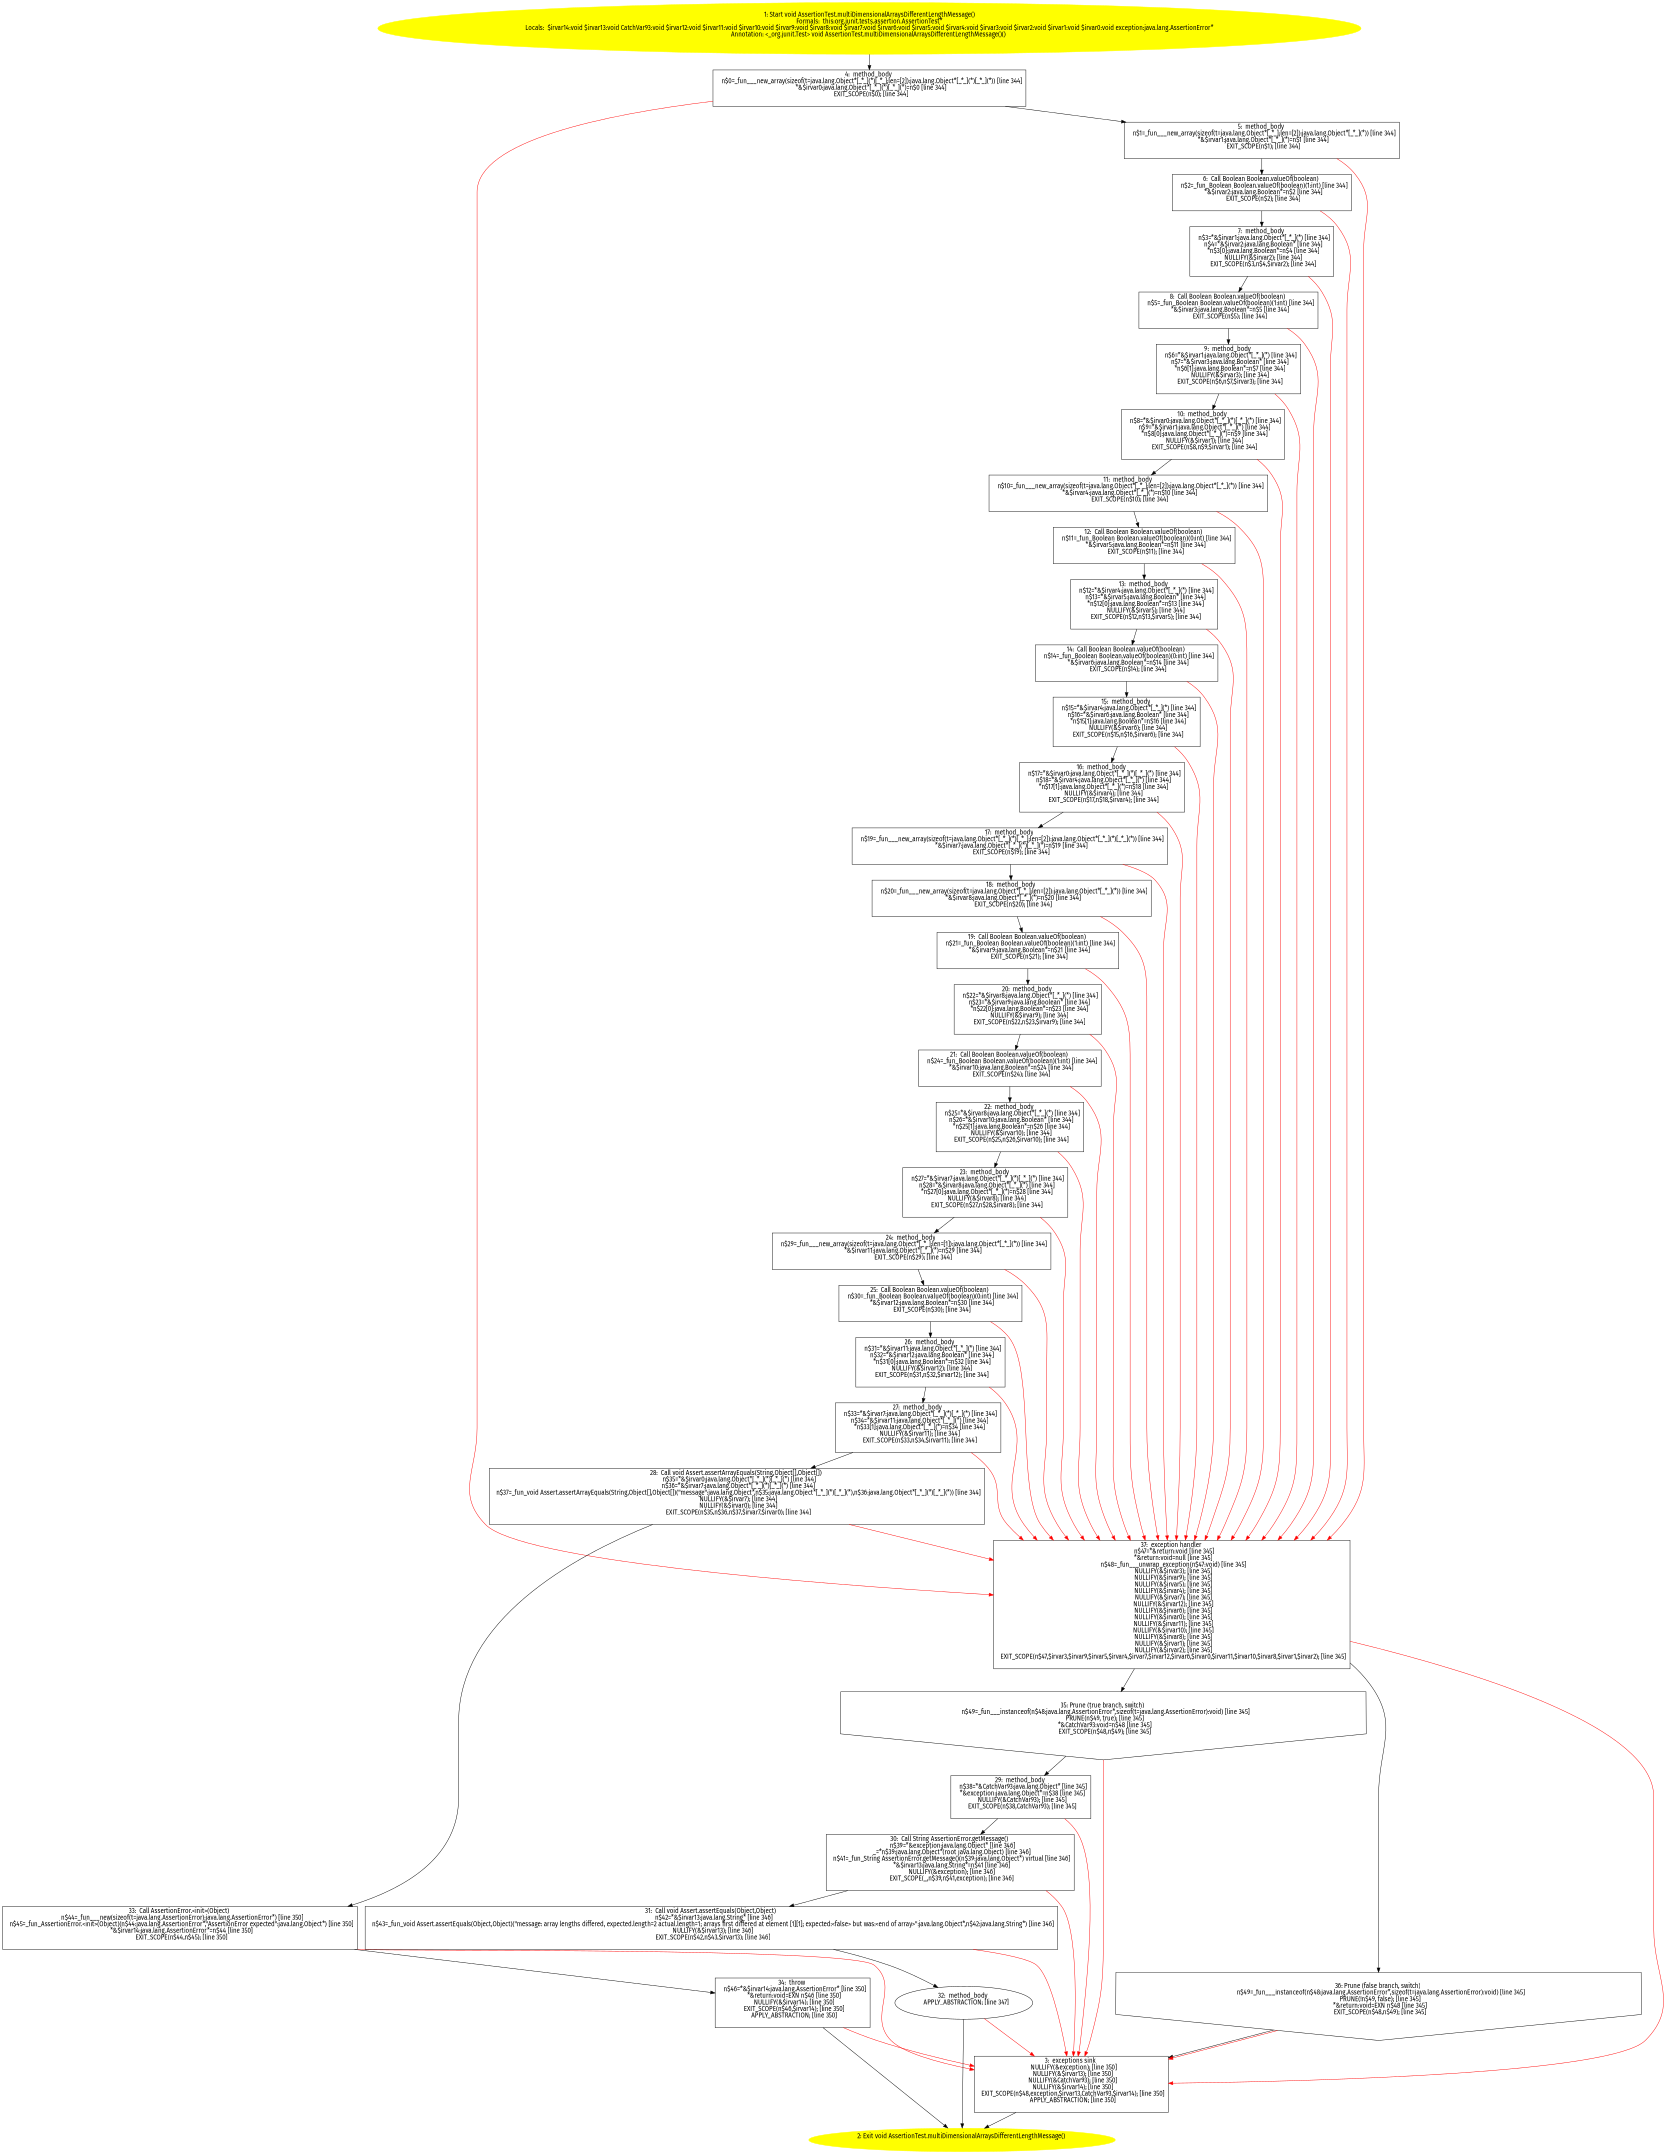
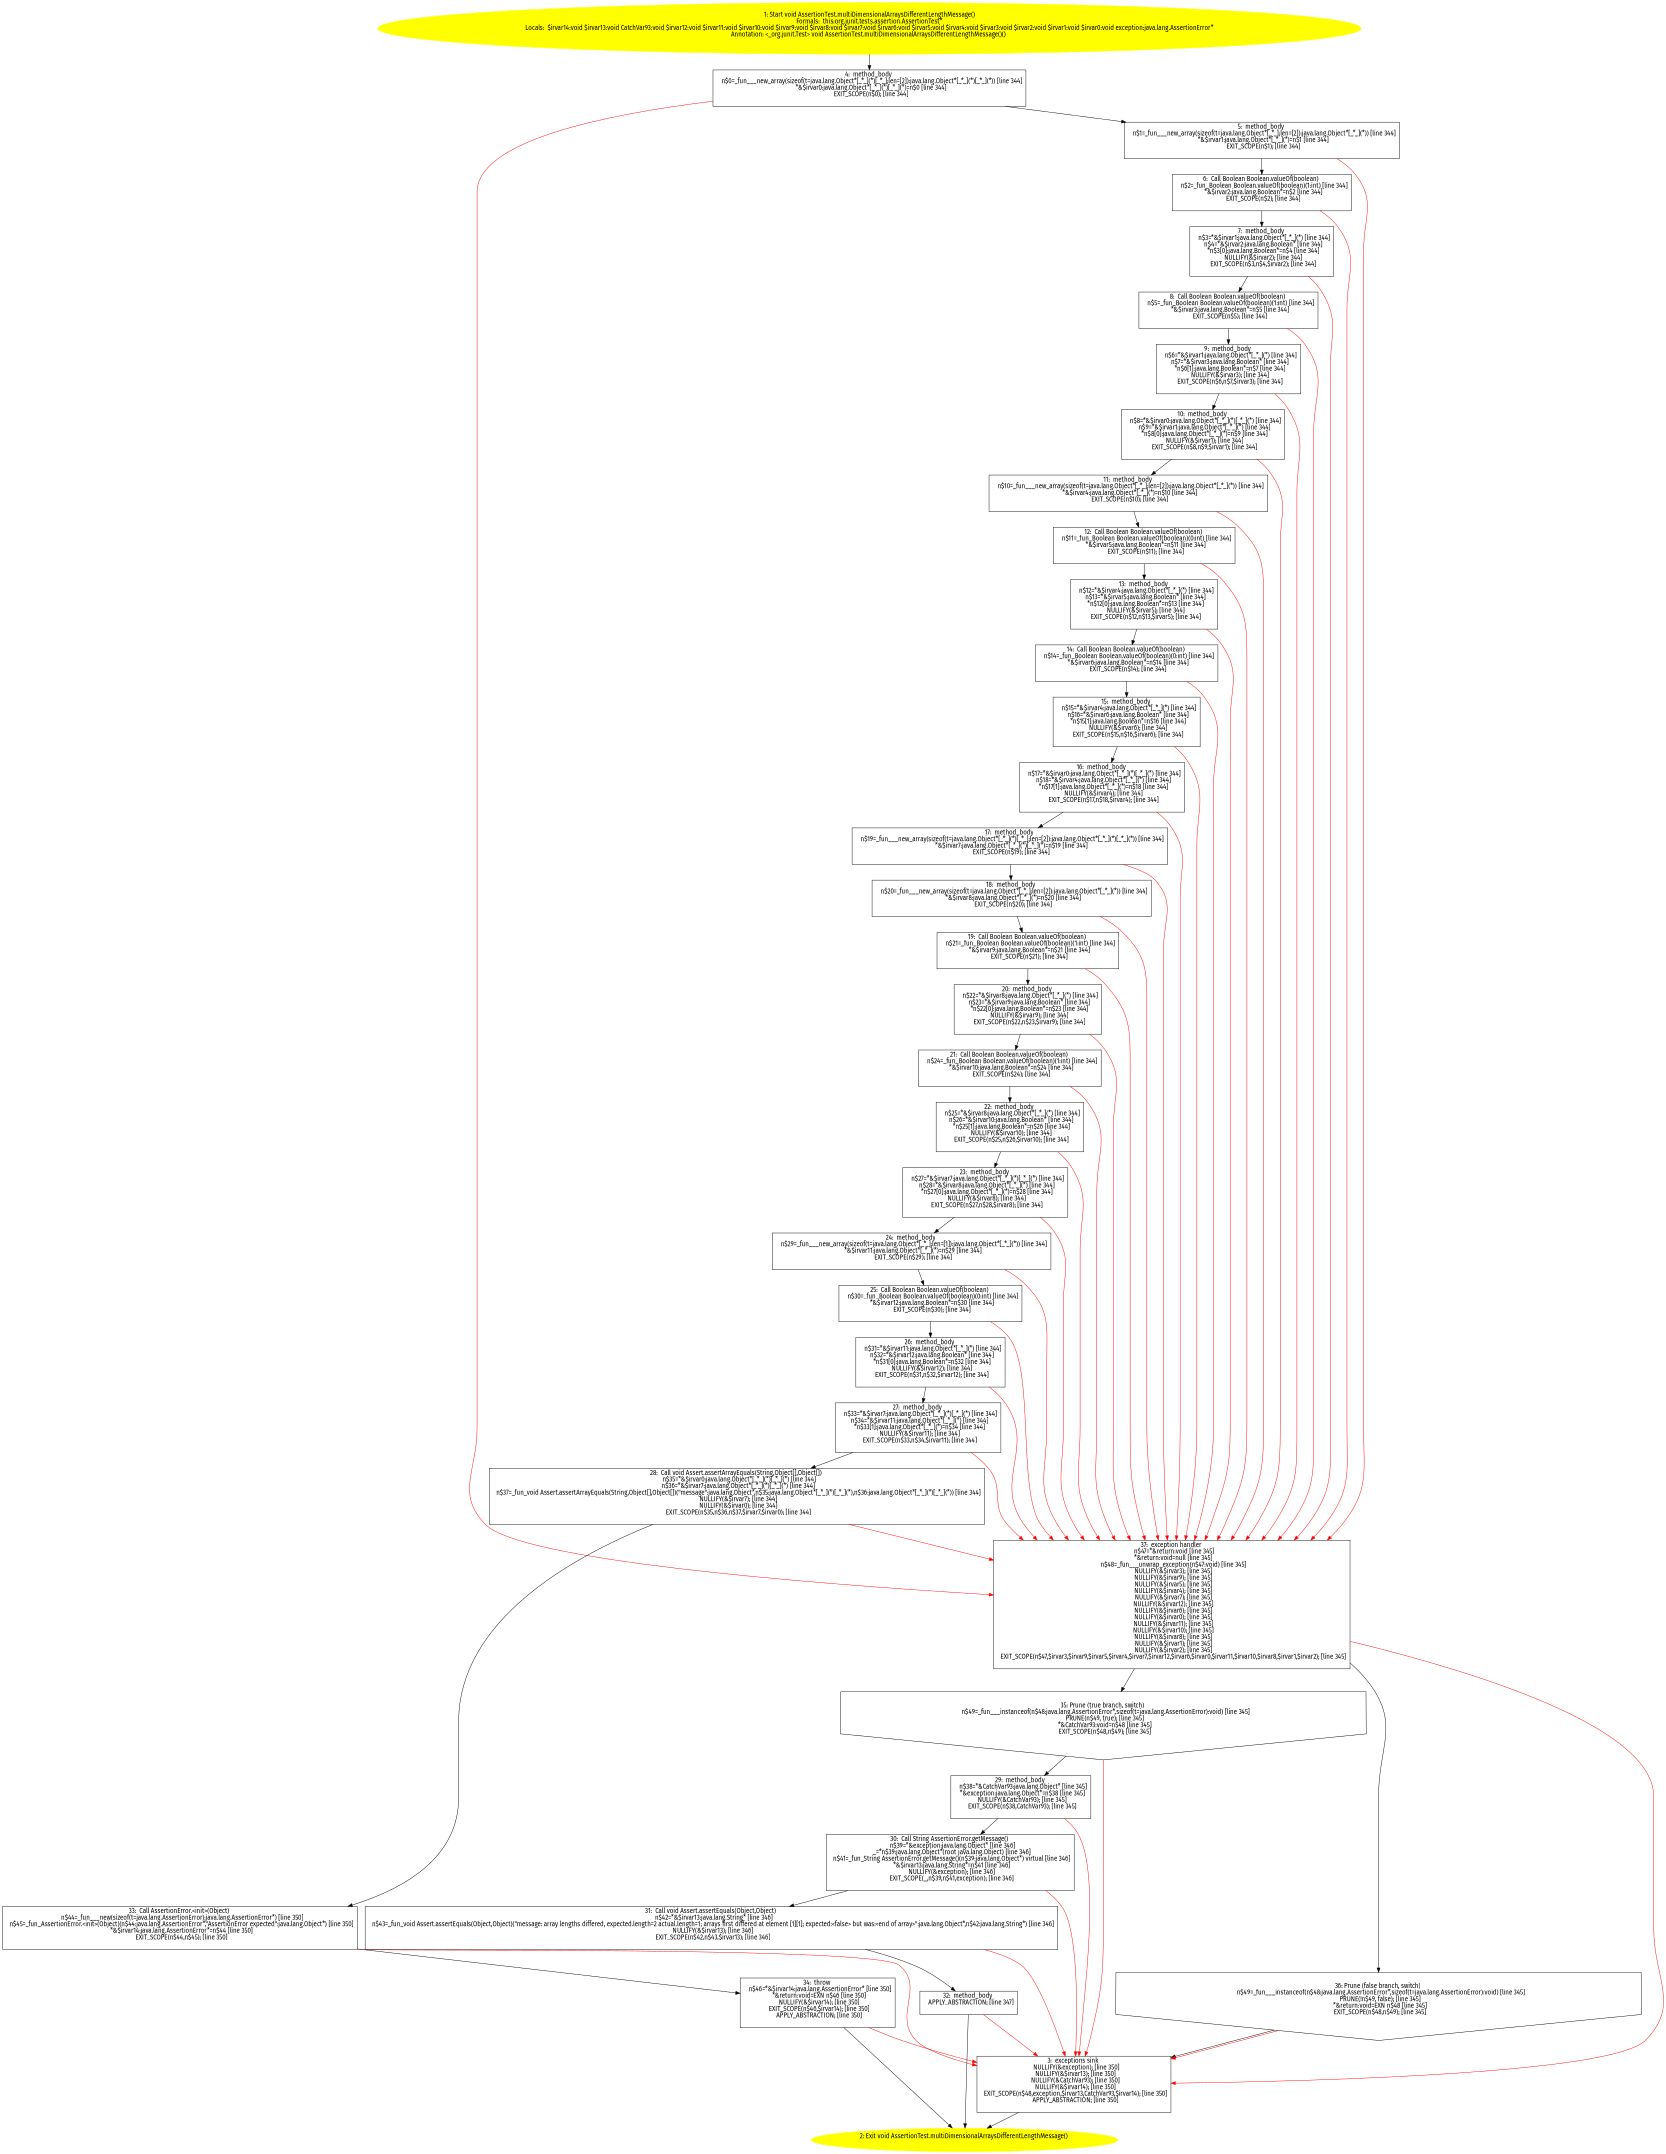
node "32:  method_body APPLY_ABSTRACTION; [line 347]": shape ellipse -> box
